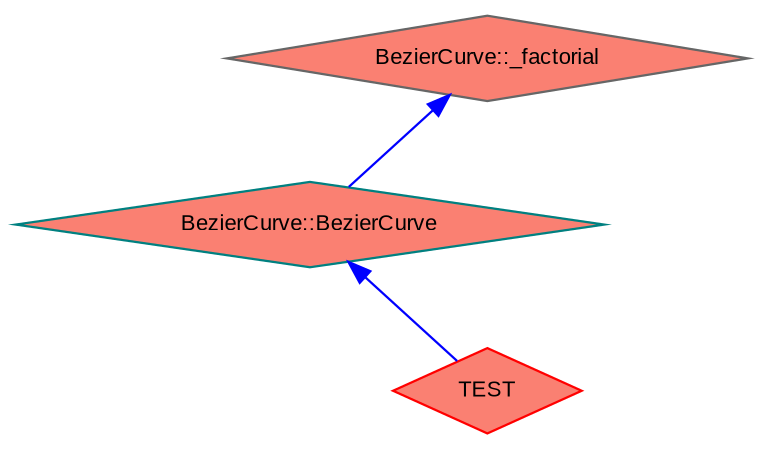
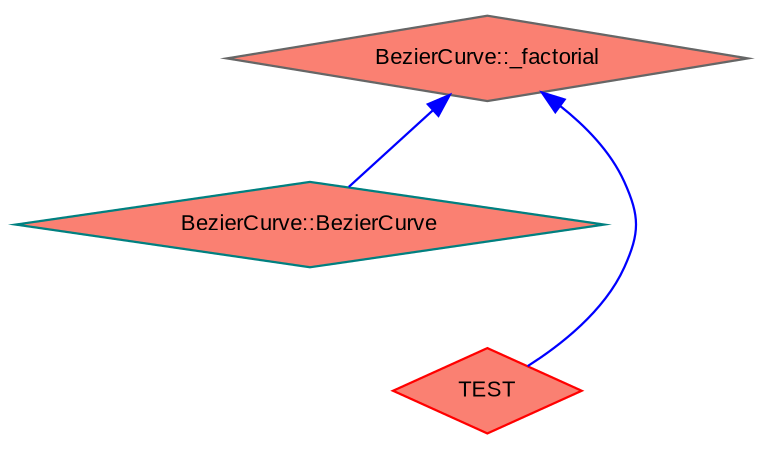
edge "TEST" -> "BezierCurve::BezierCurve": now "TEST" -> "BezierCurve::_factorial"
